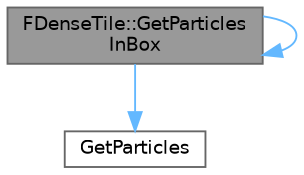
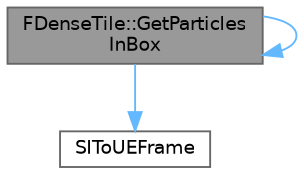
node "GetParticles": label "GetParticles" -> "SIToUEFrame"
